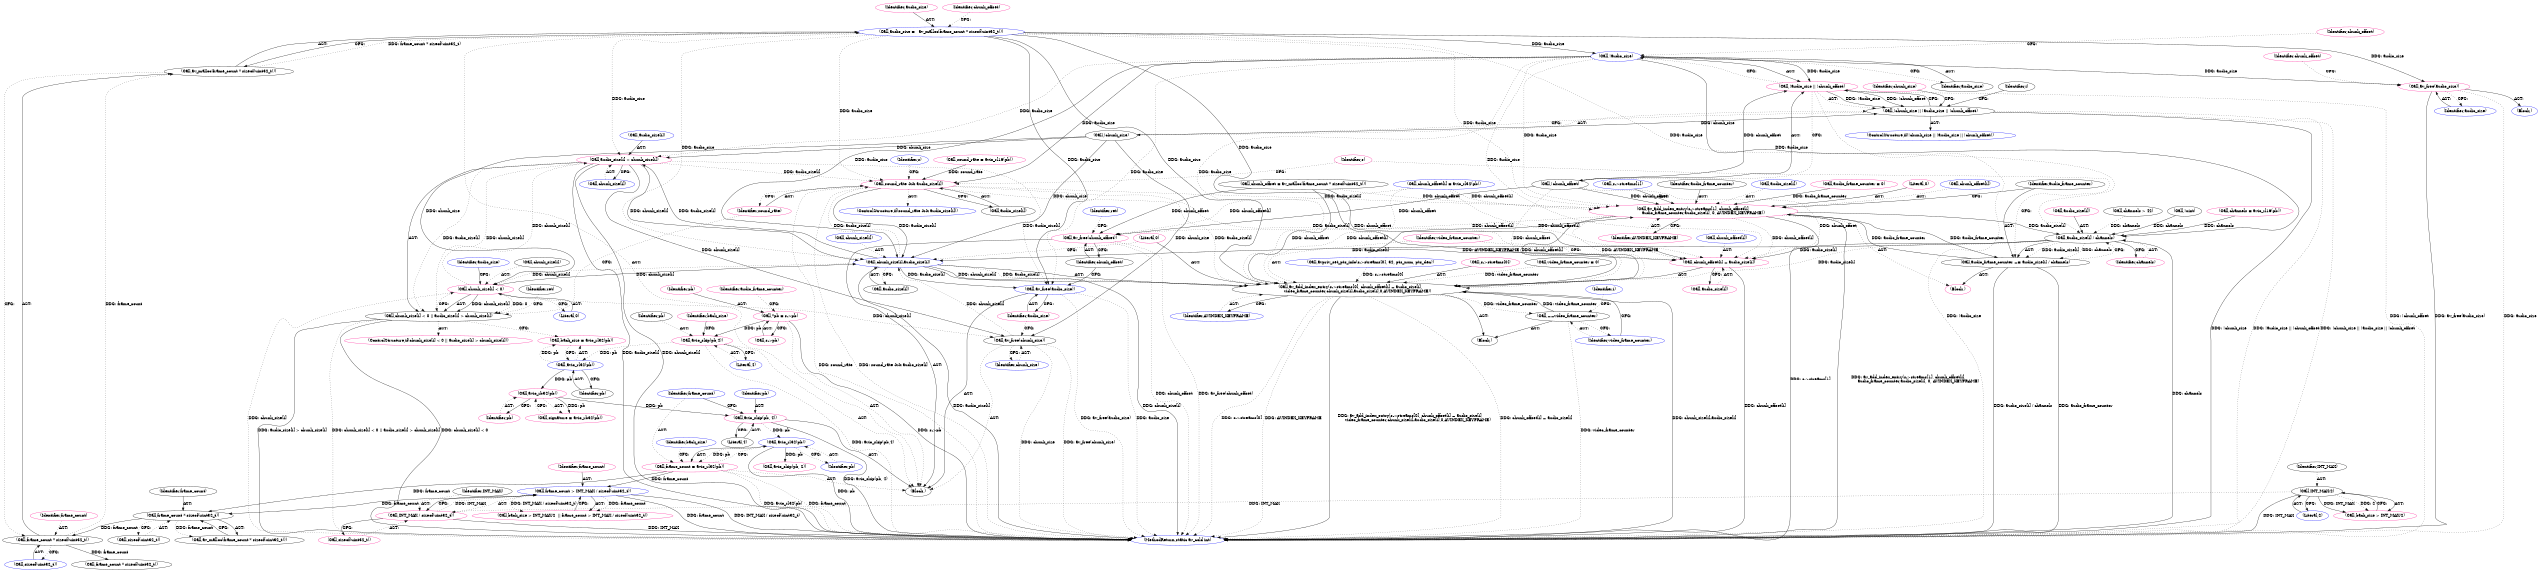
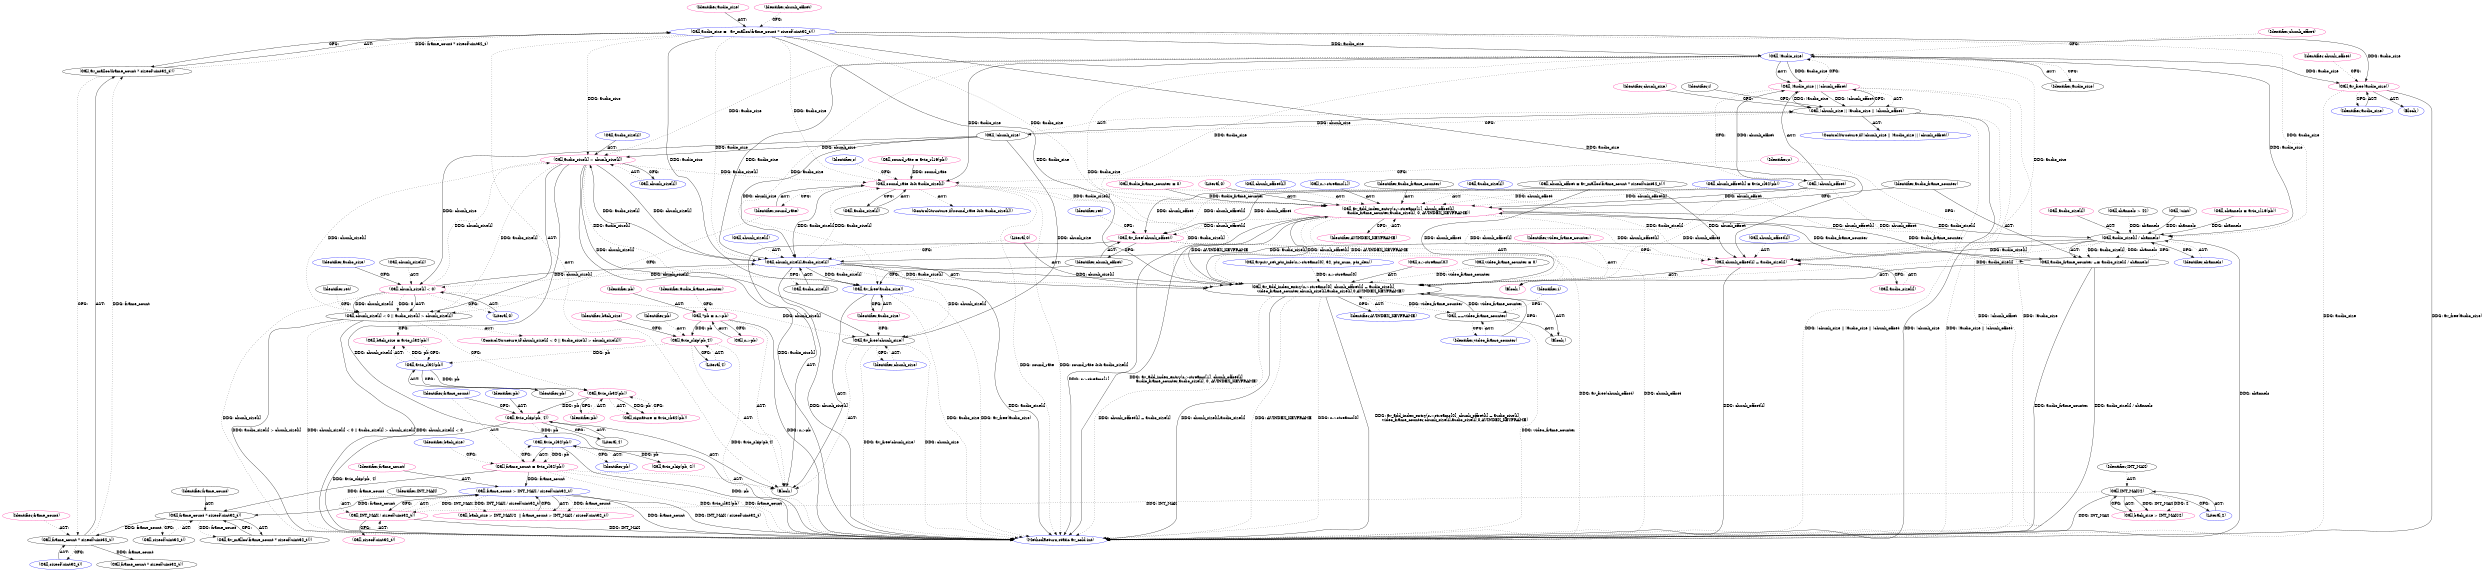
node "(Identifier,channels)": color deeppink -> blue
edge "(Call,chunk_size[i] < 0 || audio_size[i] > chunk_size[i])" -> "(Call,chunk_size[i] < 0)": now "(Call,chunk_size[i] < 0 || audio_size[i] > chunk_size[i])" -> "(Call,avio_rb32(pb))"
edge "(Call,av_free(chunk_size))" -> "(Call,chunk_size[i]-audio_size[i])": reversed
